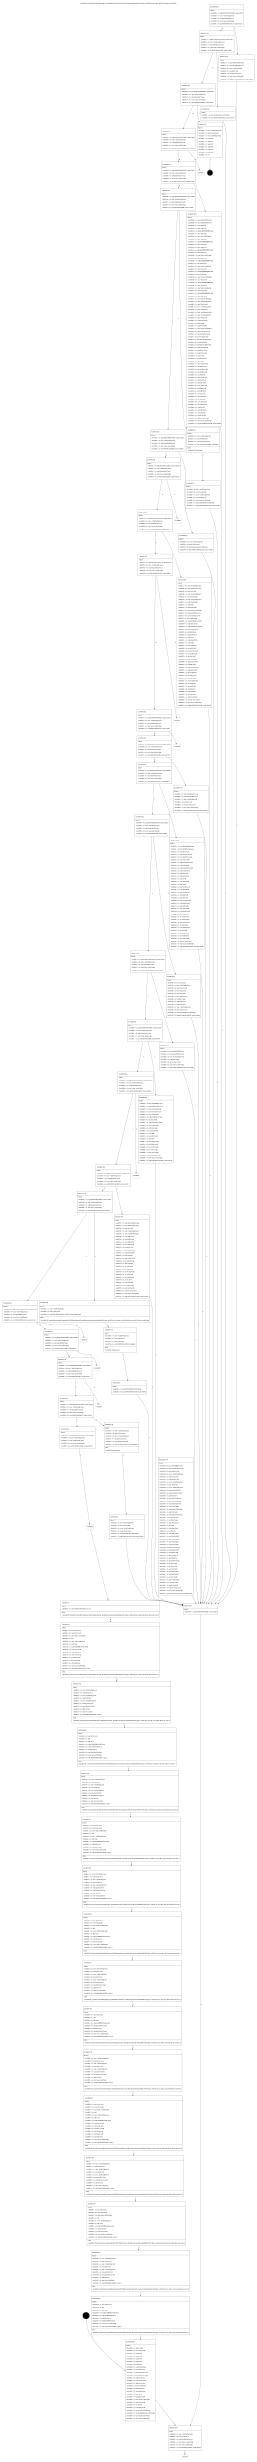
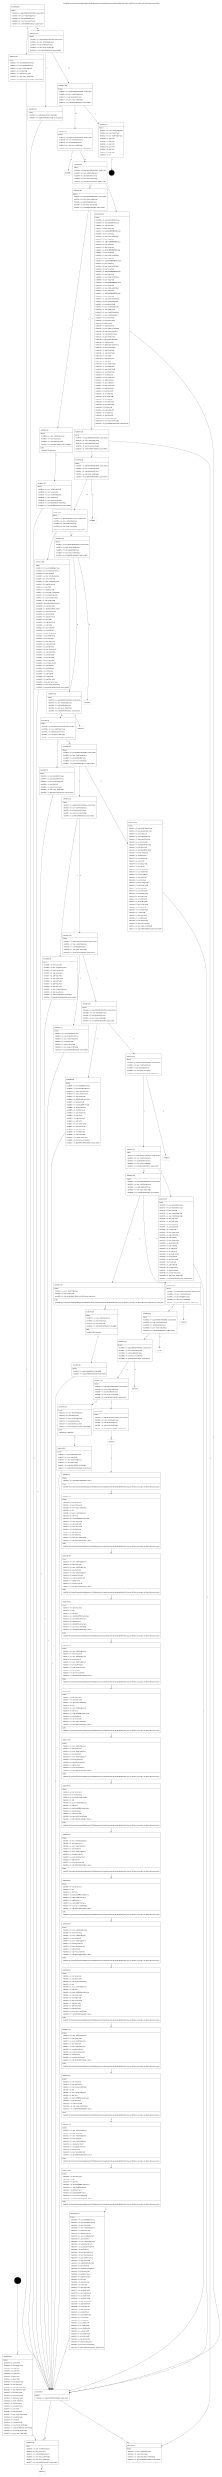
edge "0x402188 [22]" -> "0x4024d1 [5]": reversed
edge "0x402038 [40]" -> "0x401600 [96]": now "0x402038 [40]" -> "0x402060 [177]"
